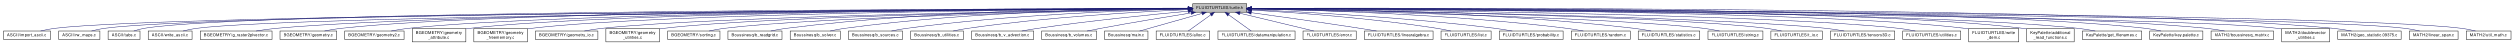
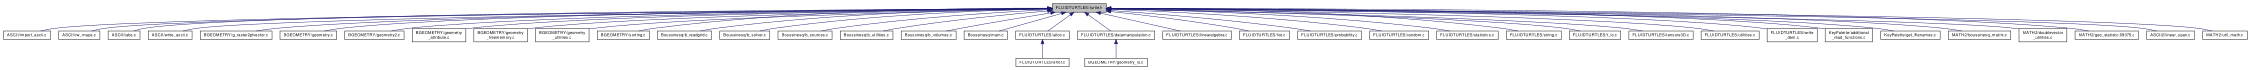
edge "BGEOMETRY/geometry_io.c" -> "FLUIDTURTLES/turtle.h": now "BGEOMETRY/geometry_io.c" -> "FLUIDTURTLES/datamanipulation.c"
edge "FLUIDTURTLES/error.c" -> "FLUIDTURTLES/turtle.h": now "FLUIDTURTLES/error.c" -> "FLUIDTURTLES/alloc.c"
node "Boussinesq/b_v_advection.c": removed
node "KeyPalette/key.palette.c": removed
node "MATH2/linear_span.c": label "MATH2/linear_span.c" -> "ASCII2/linear_span.c"
